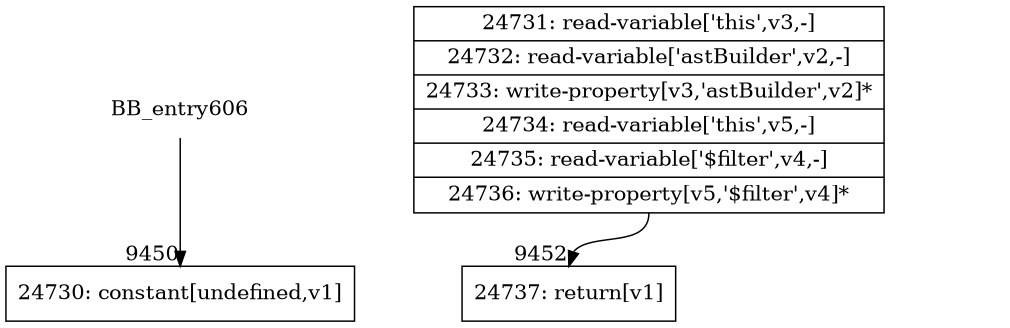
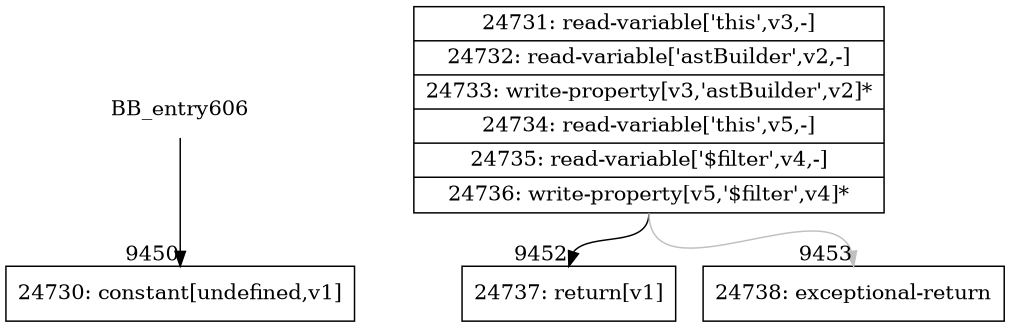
node "24738: exceptional-return": added
